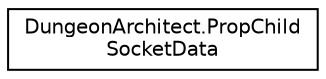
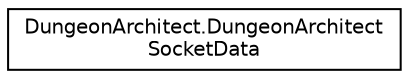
node "DungeonArchitect.PropChild SocketData": label "DungeonArchitect.PropChild SocketData" -> "DungeonArchitect.DungeonArchitect SocketData"
